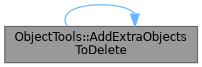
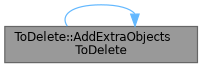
node "ObjectTools::AddExtraObjects ToDelete": label "ObjectTools::AddExtraObjects ToDelete" -> "ToDelete::AddExtraObjects ToDelete"
